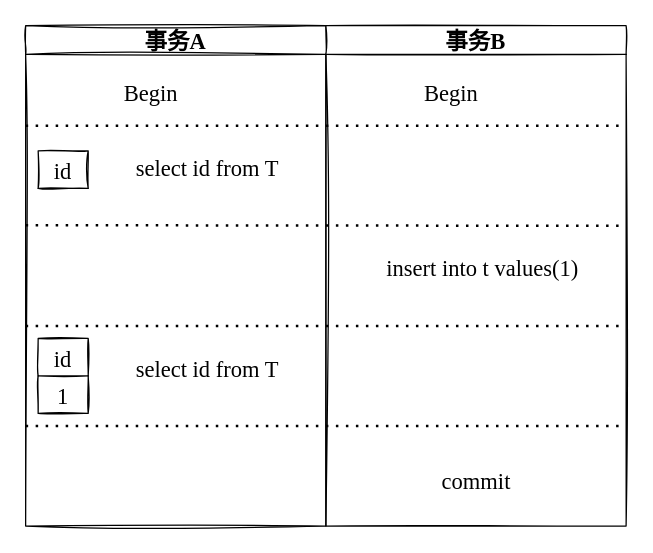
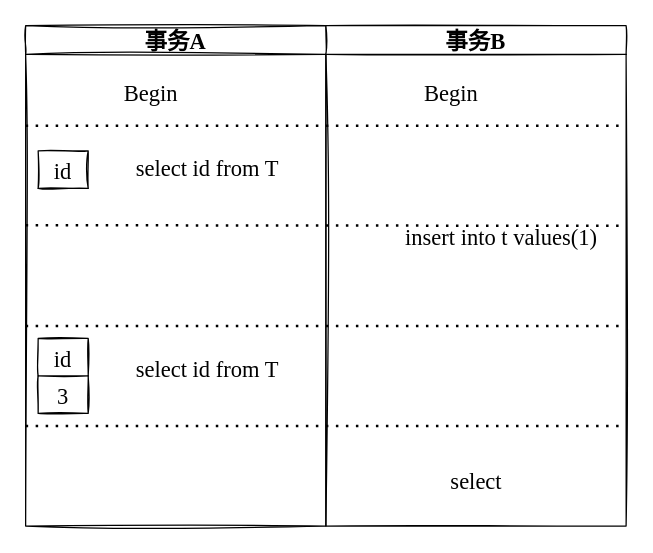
node "insert into t values(1)": moved (482, 269) -> (501, 238)
node "1": label "1" -> "3"
node "commit": label "commit" -> "select"
